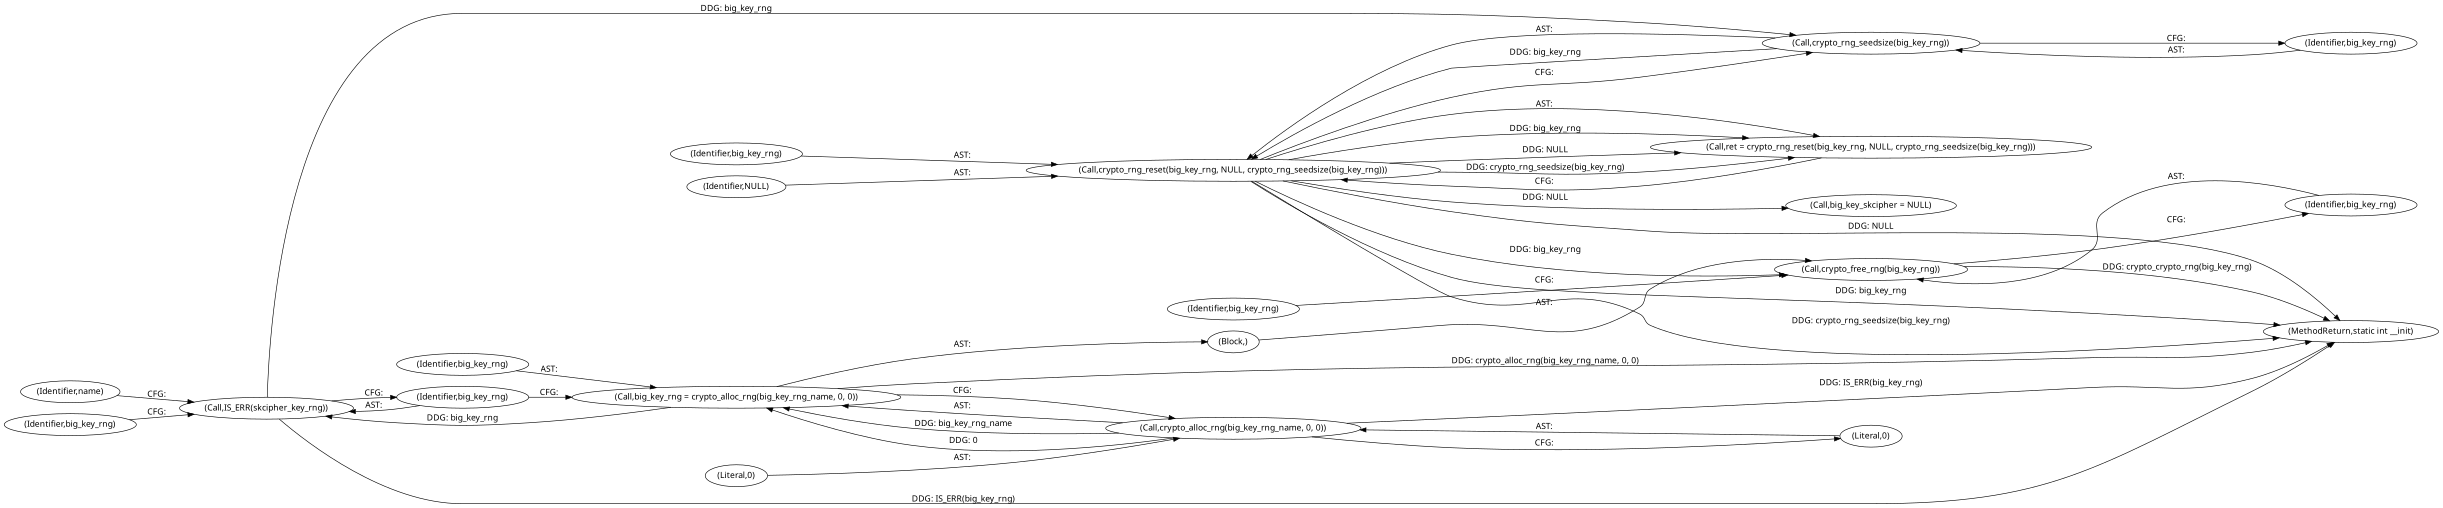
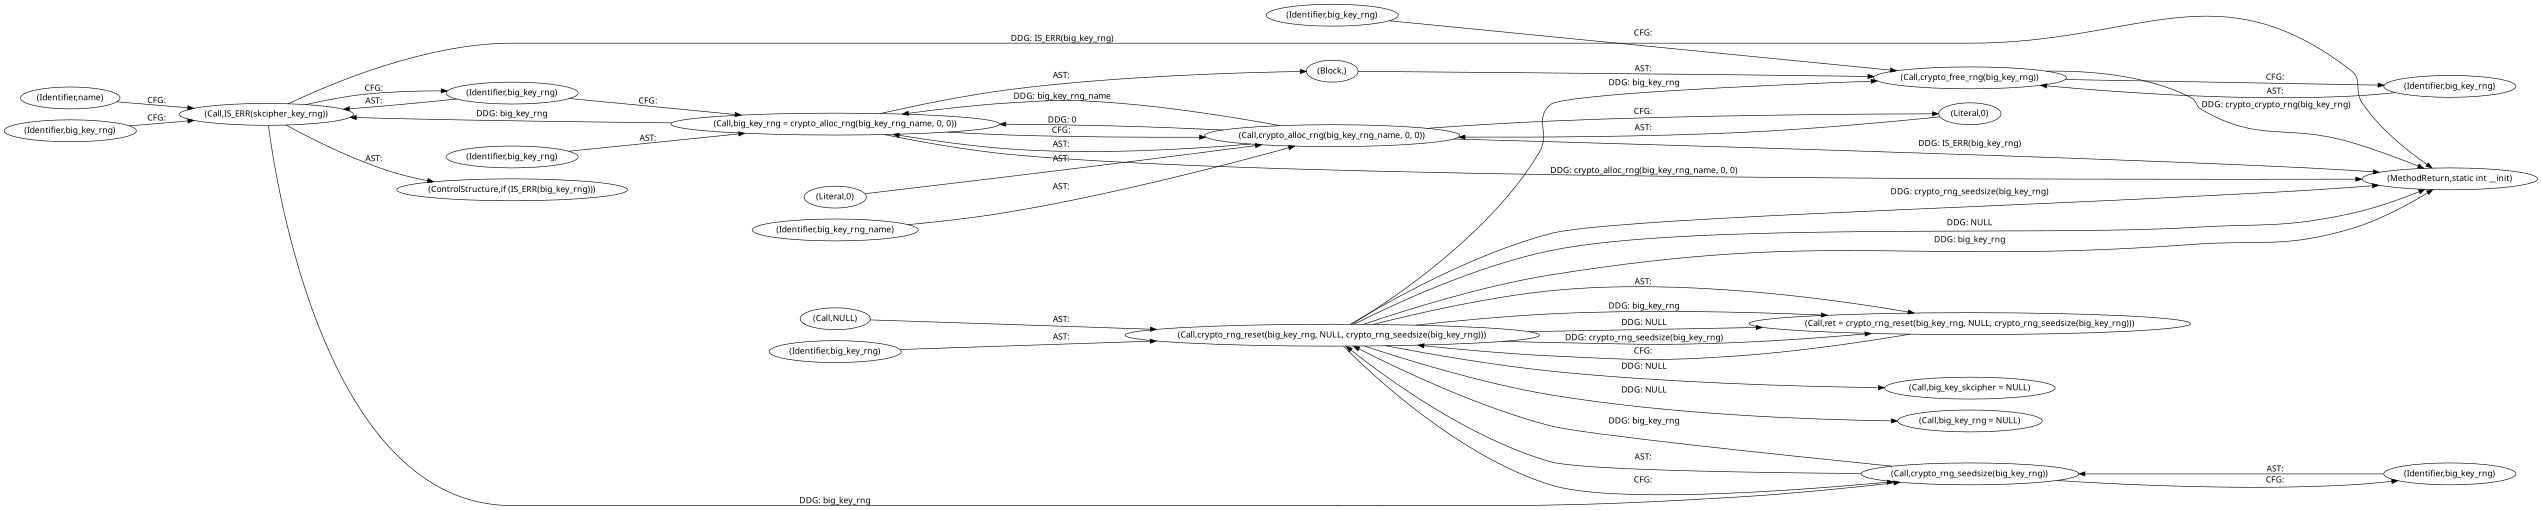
node "(Identifier,NULL)": label "(Identifier,NULL)" -> "(Call,NULL)"
node "(ControlStructure,if (IS_ERR(big_key_rng)))": added
node "(Identifier,big_key_rng_name)": added
node "(Call,big_key_rng = NULL)": added
